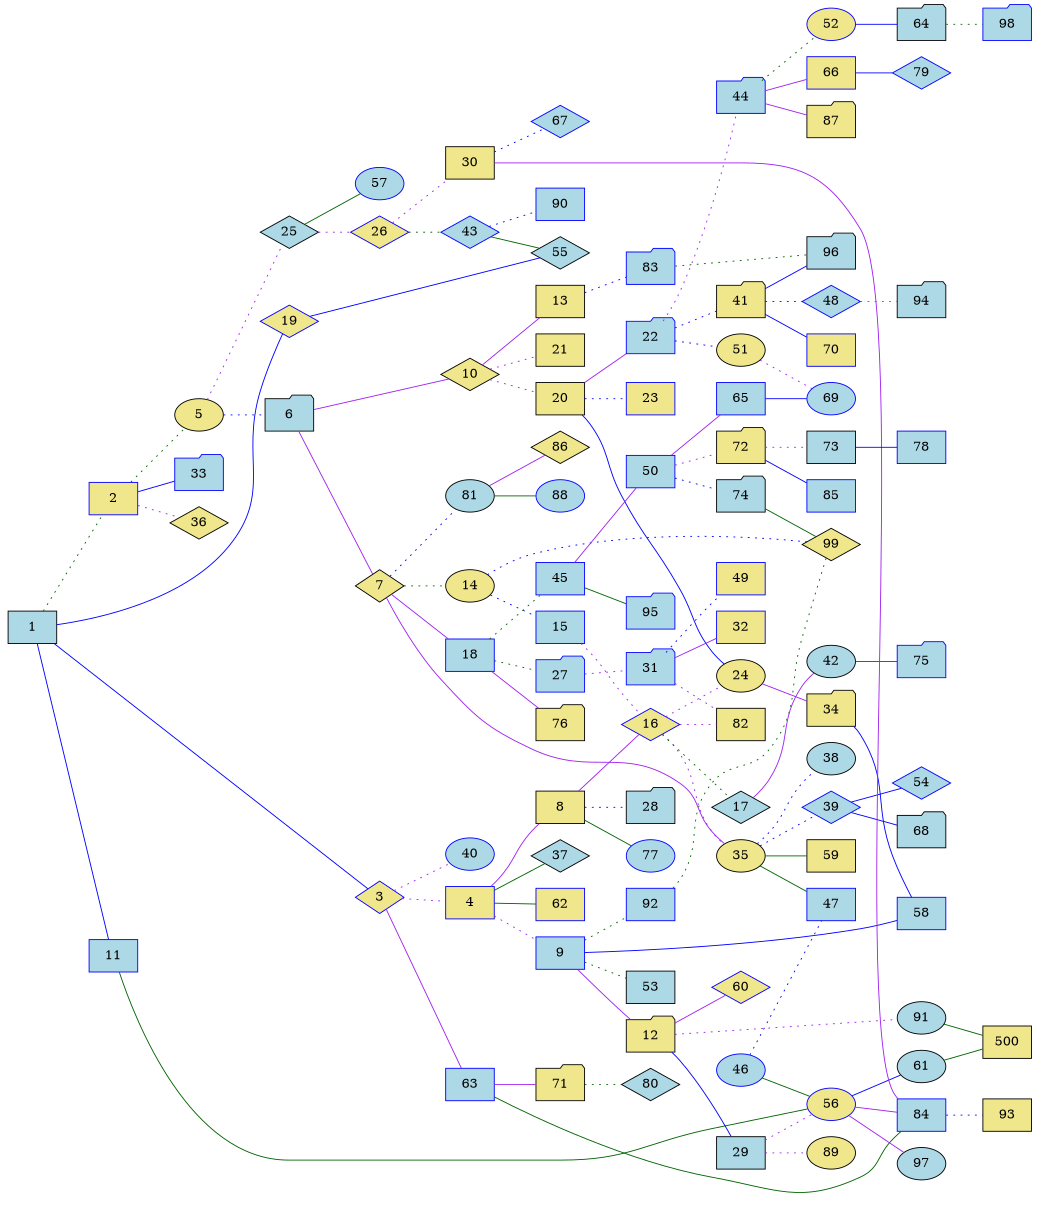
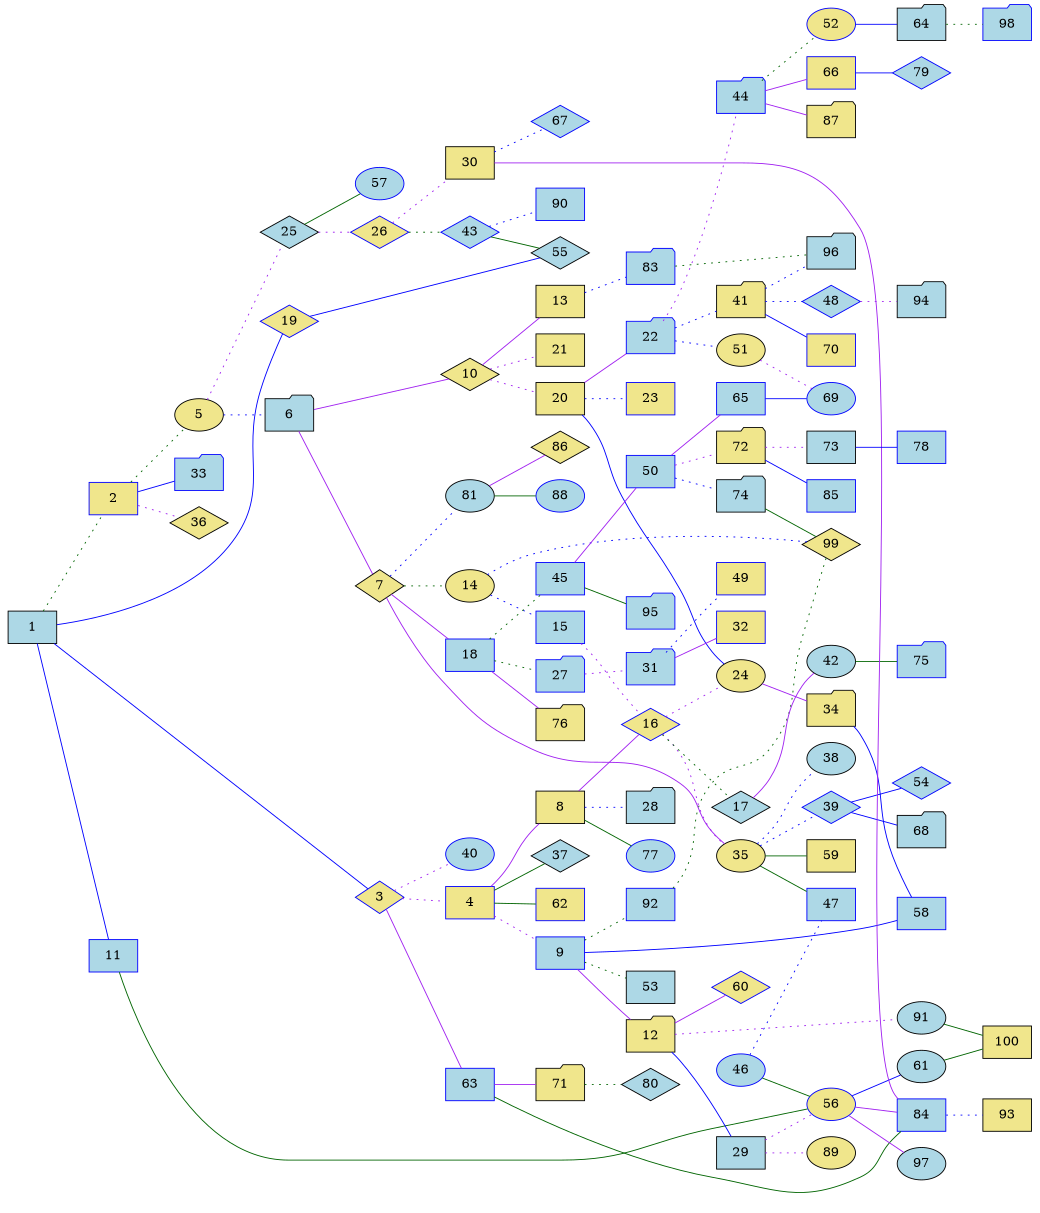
edge "96" -- "41": style solid -> dotted
node "82": removed
node "500": label "500" -> "100"
